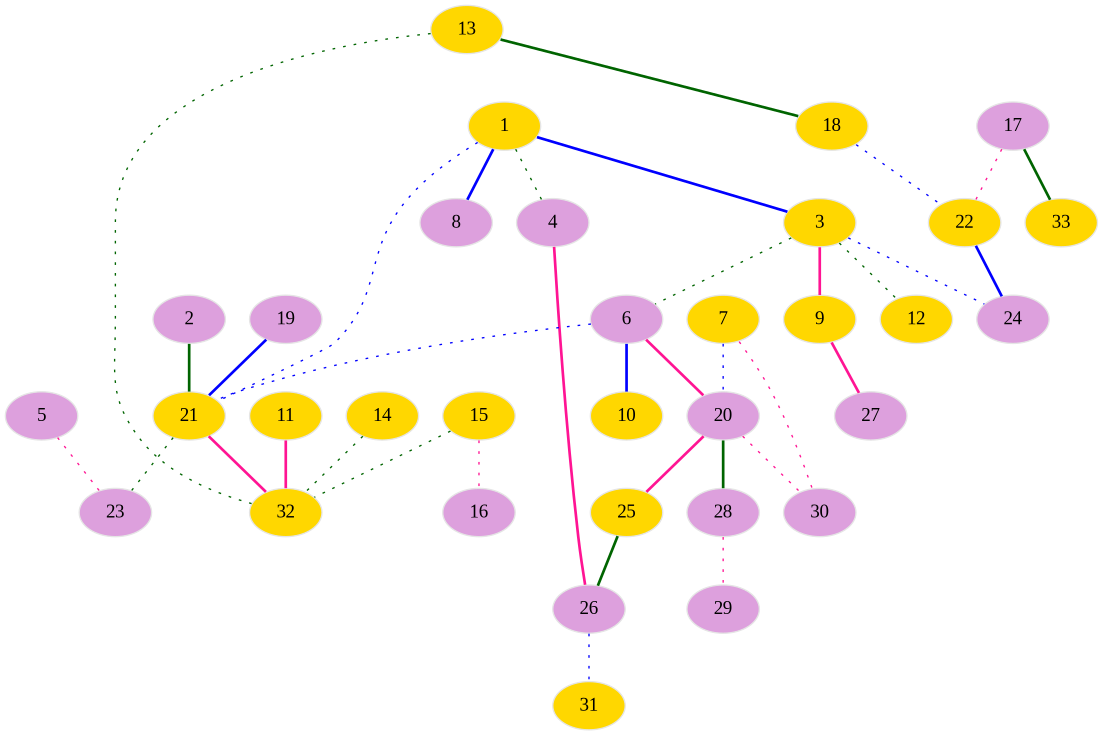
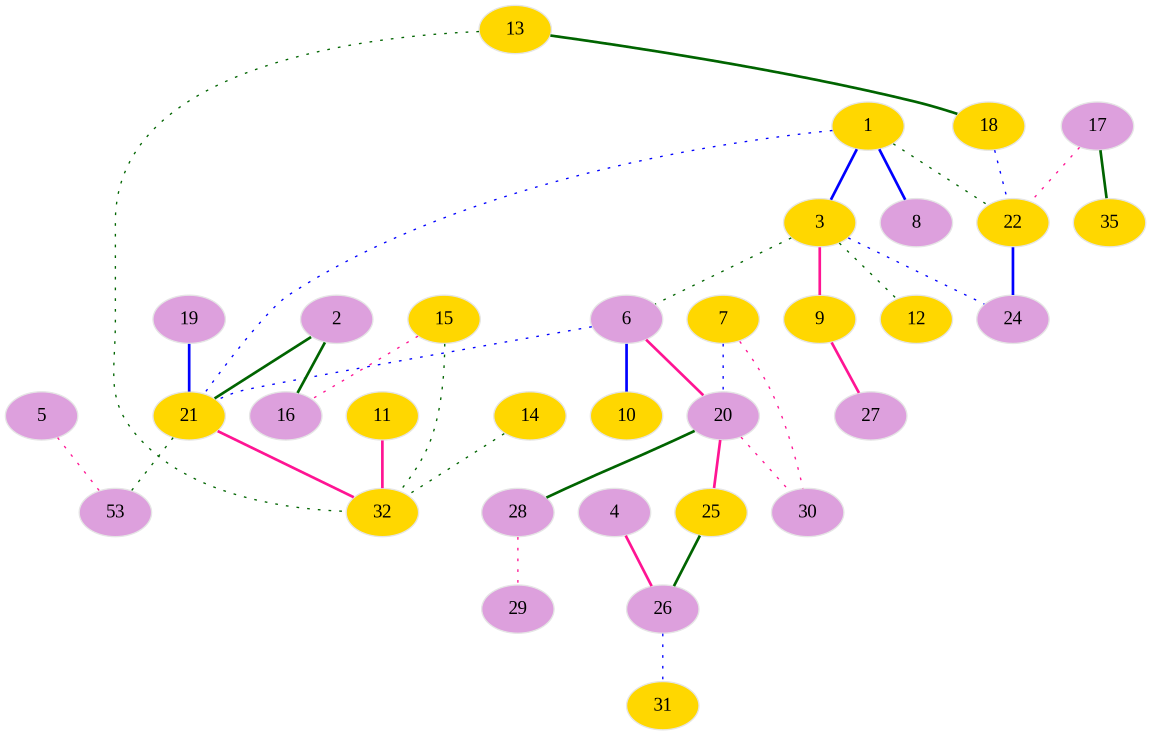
edge "1" -- "4": now "1" -- "22"
node "33": label "33" -> "35"
edge "2" -- "16": added
node "23": label "23" -> "53"
